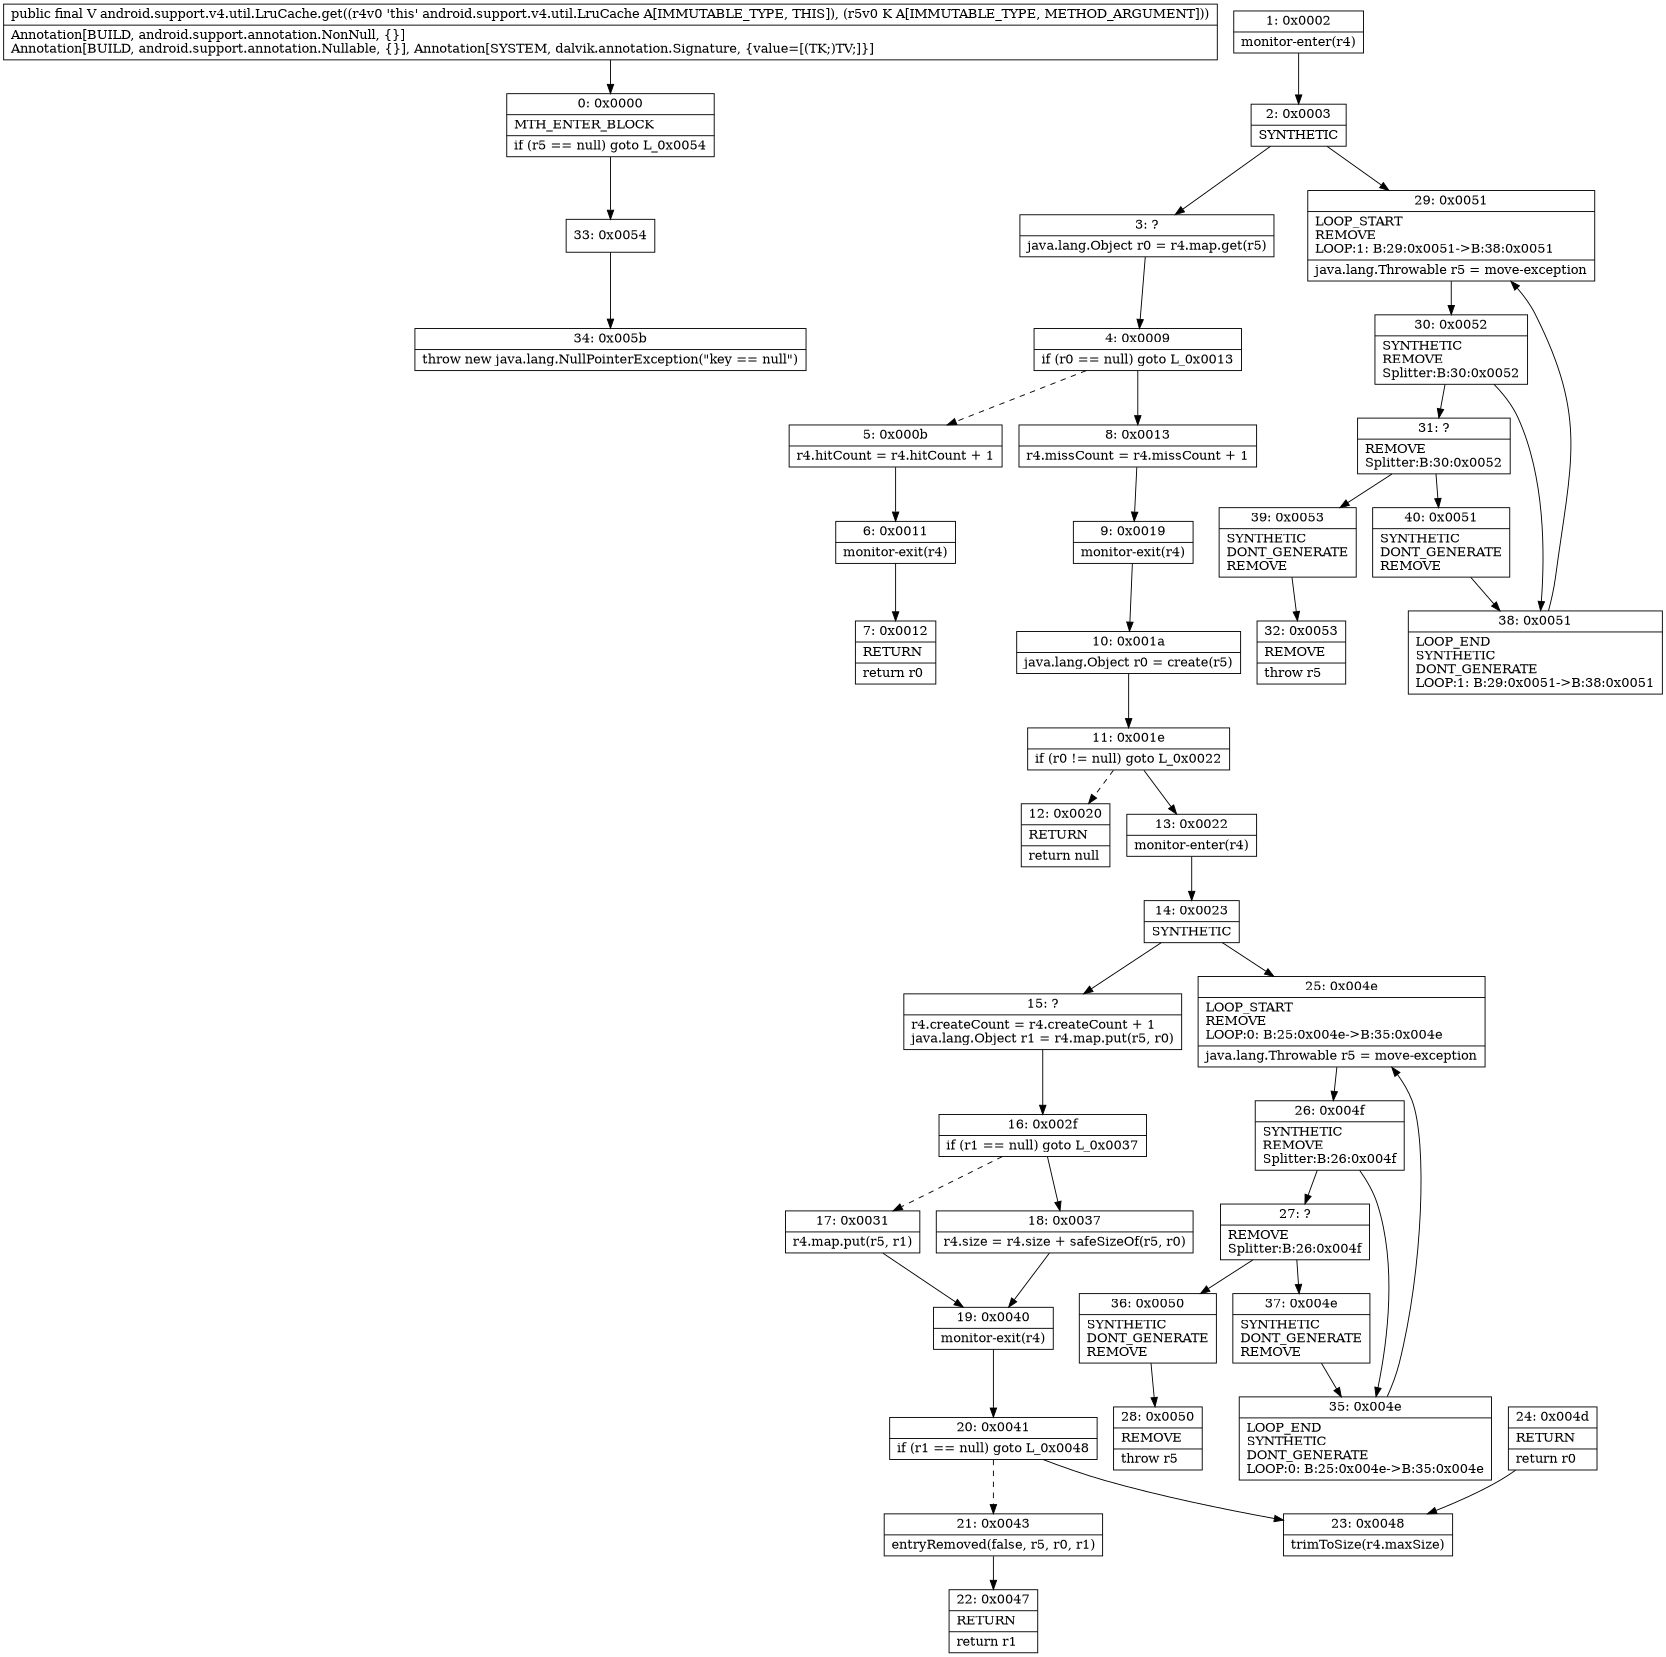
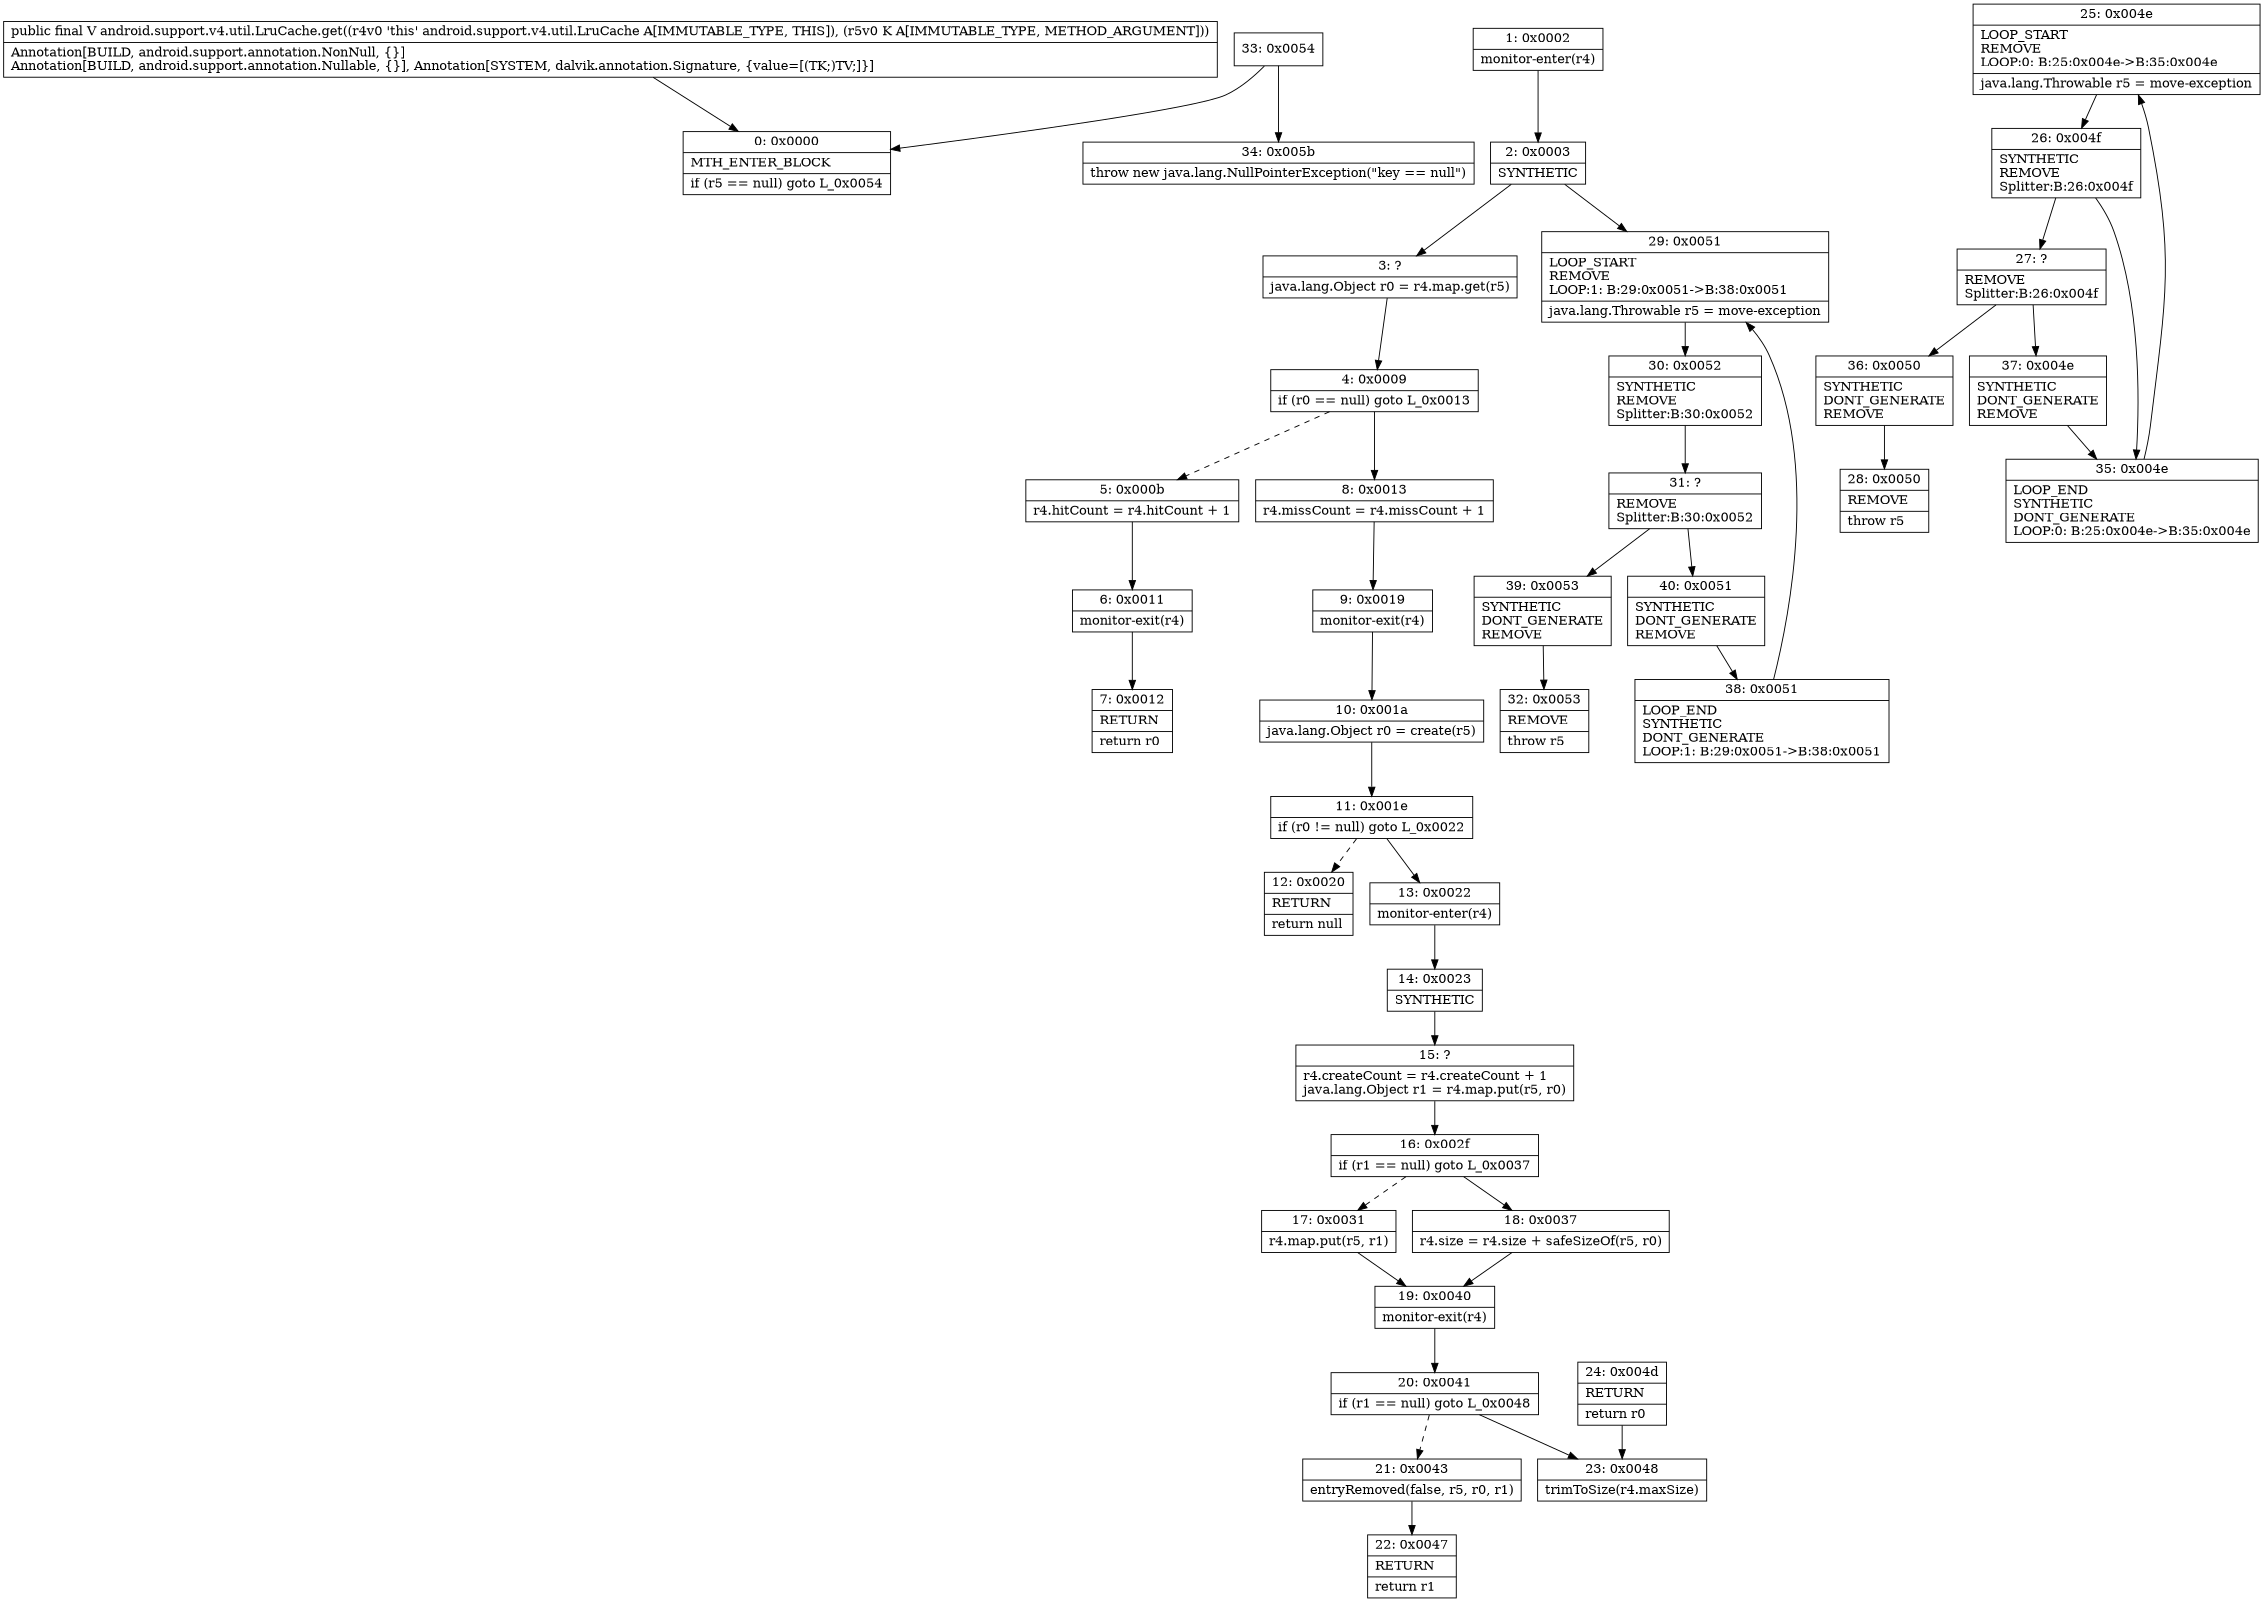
edge "0: 0x0000" -> "33: 0x0054": reversed
edge "30: 0x0052" -> "38: 0x0051": removed
edge "14: 0x0023" -> "25: 0x004e": removed
